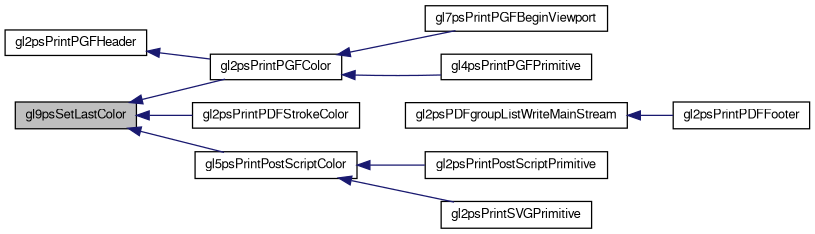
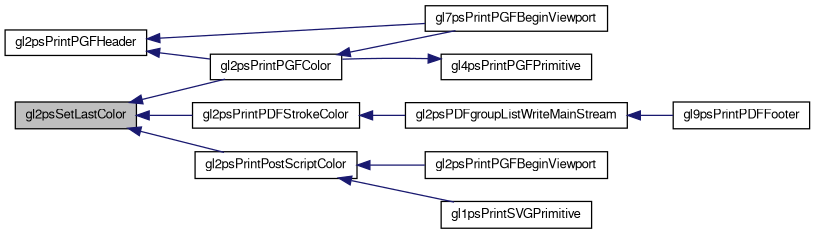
edge "gl7psPrintPGFBeginViewport" -> "gl2psPrintPGFHeader": added
edge "gl4psPrintPGFPrimitive" -> "gl2psPrintPGFColor": reversed
node "gl9psSetLastColor": label "gl9psSetLastColor" -> "gl2psSetLastColor"
edge "gl2psPDFgroupListWriteMainStream" -> "gl2psPrintPDFStrokeColor": added
node "gl2psPrintPDFFooter": label "gl2psPrintPDFFooter" -> "gl9psPrintPDFFooter"
node "gl5psPrintPostScriptColor": label "gl5psPrintPostScriptColor" -> "gl2psPrintPostScriptColor"
node "gl2psPrintPostScriptPrimitive": label "gl2psPrintPostScriptPrimitive" -> "gl2psPrintPGFBeginViewport"
node "gl2psPrintSVGPrimitive": label "gl2psPrintSVGPrimitive" -> "gl1psPrintSVGPrimitive"
